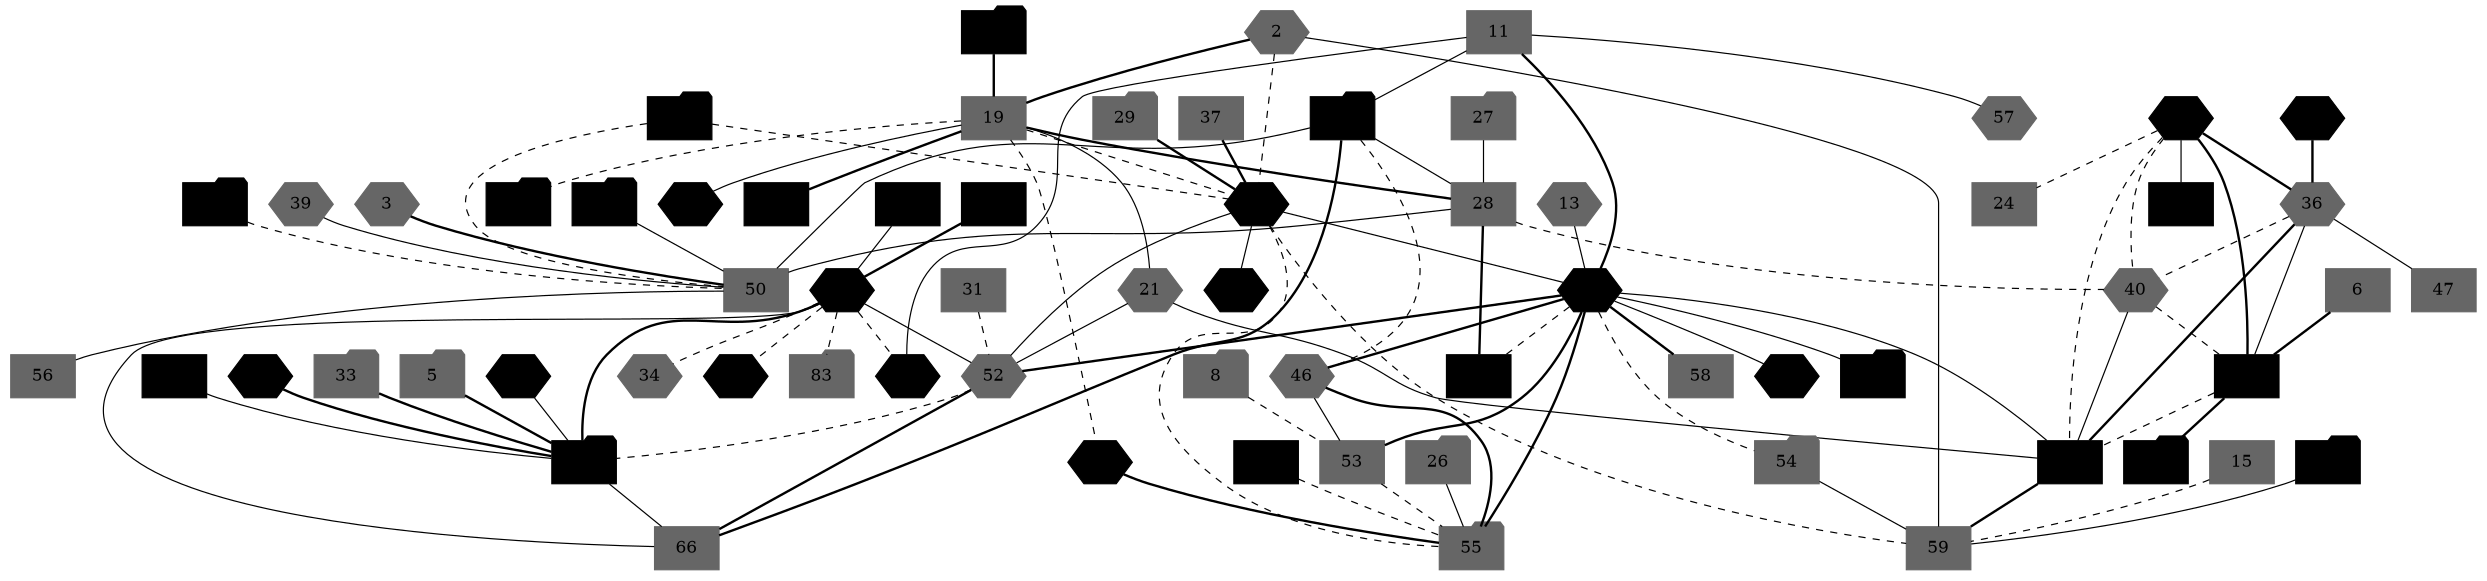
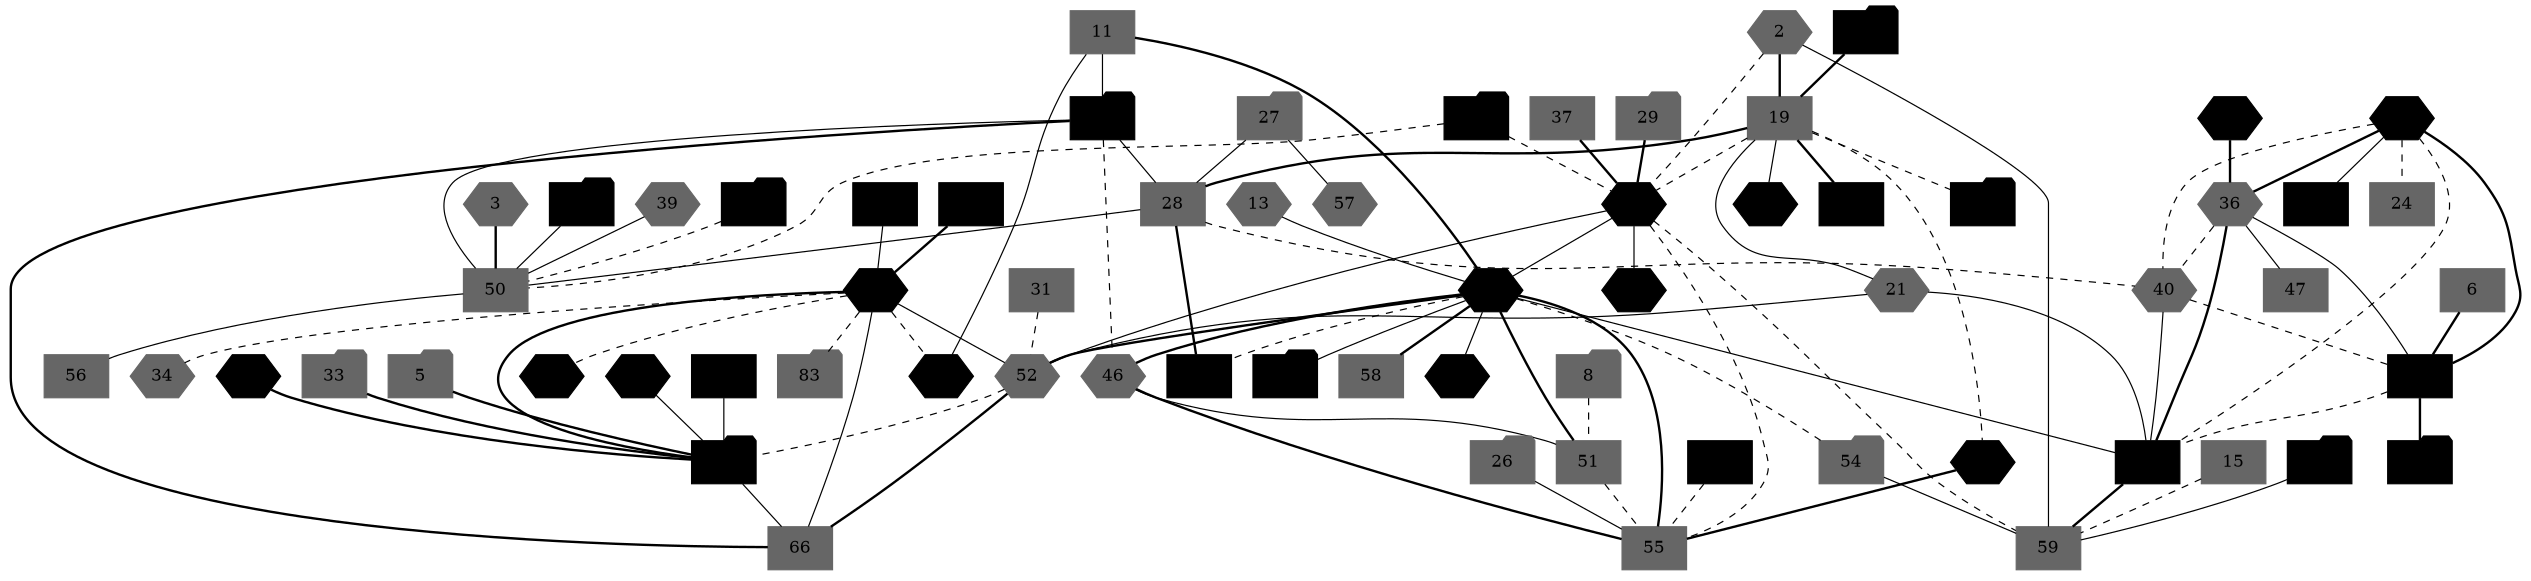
edge "11" -- "57": now "27" -- "57"
node "53": label "53" -> "51"
node "55": shape folder -> box
